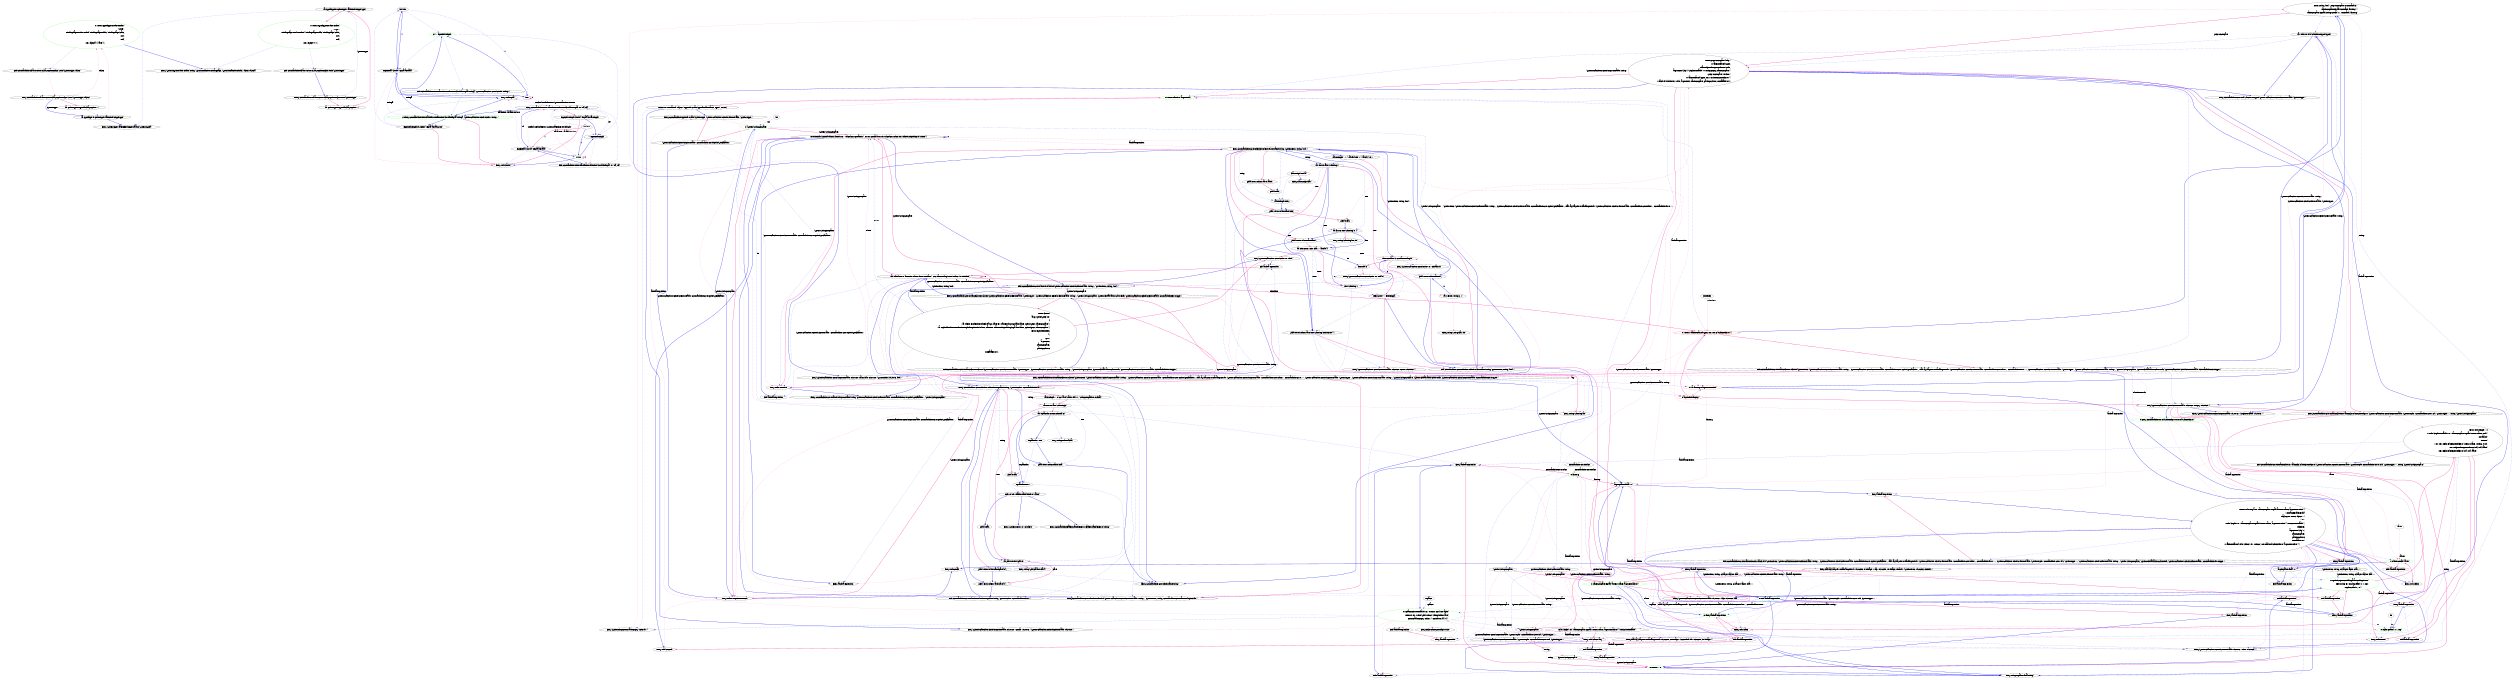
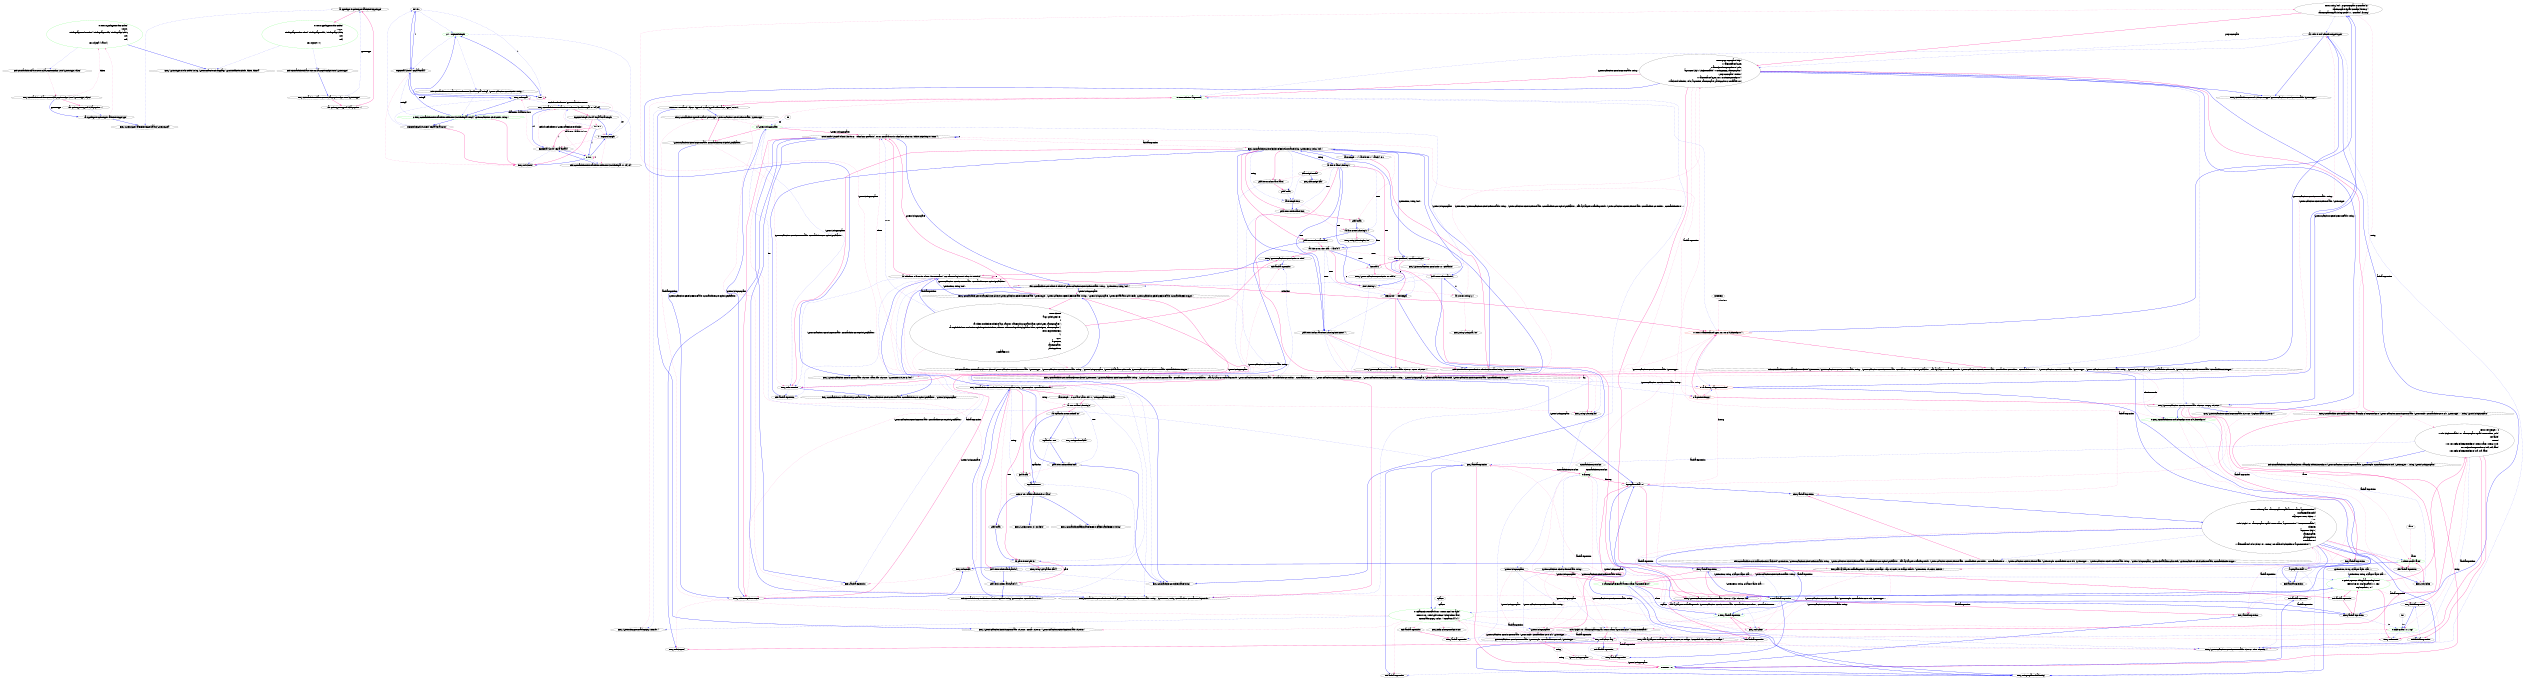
edge "var seen = new List<char> { first[0] }" -> "seen.Add(c)": label "int" -> "seen"
